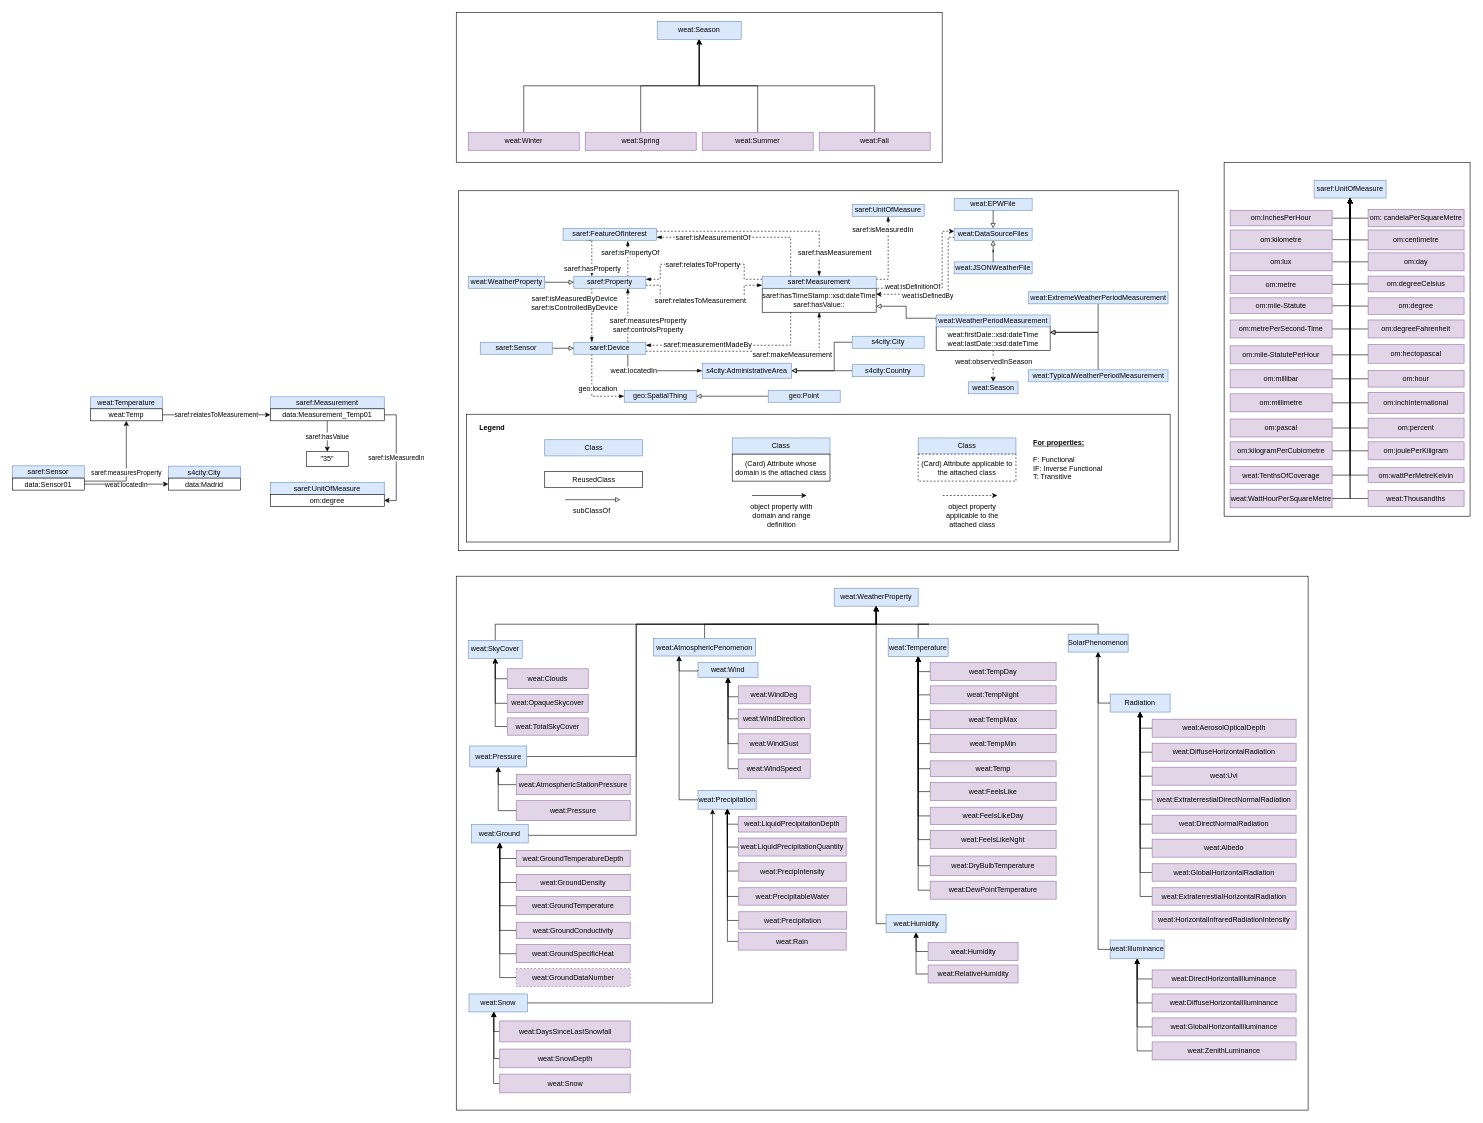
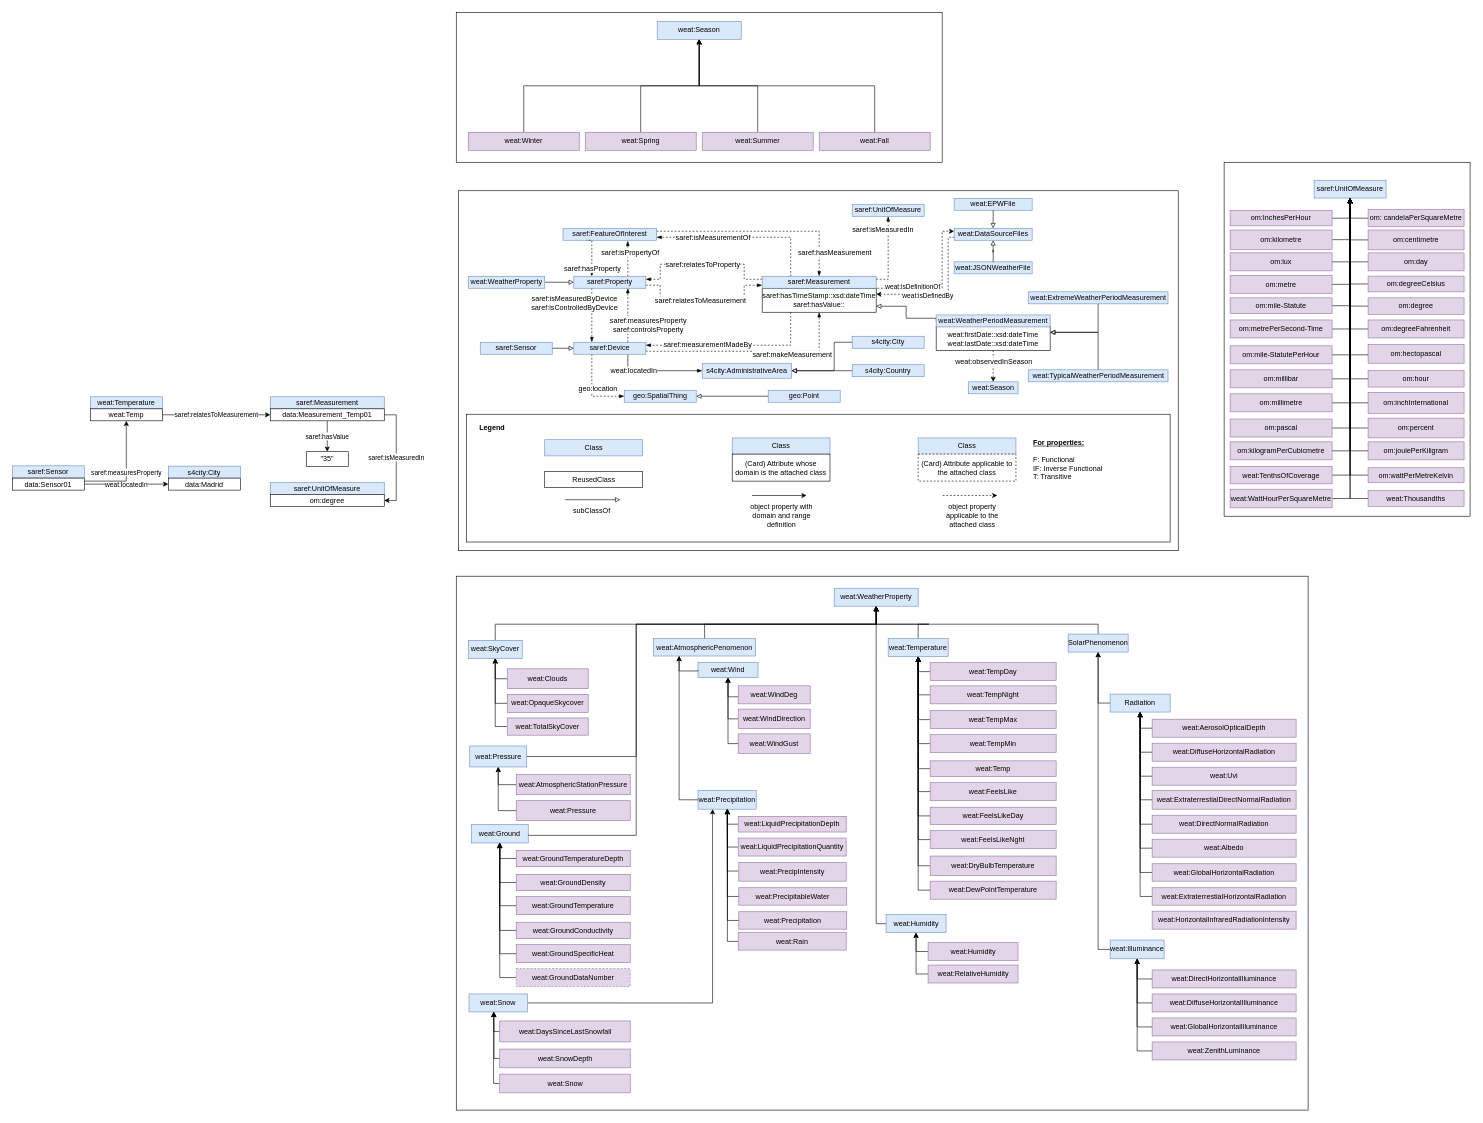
edge "weat:WindSpeed" -> "weat:Wind": removed
node "weat:WindSpeed": removed
